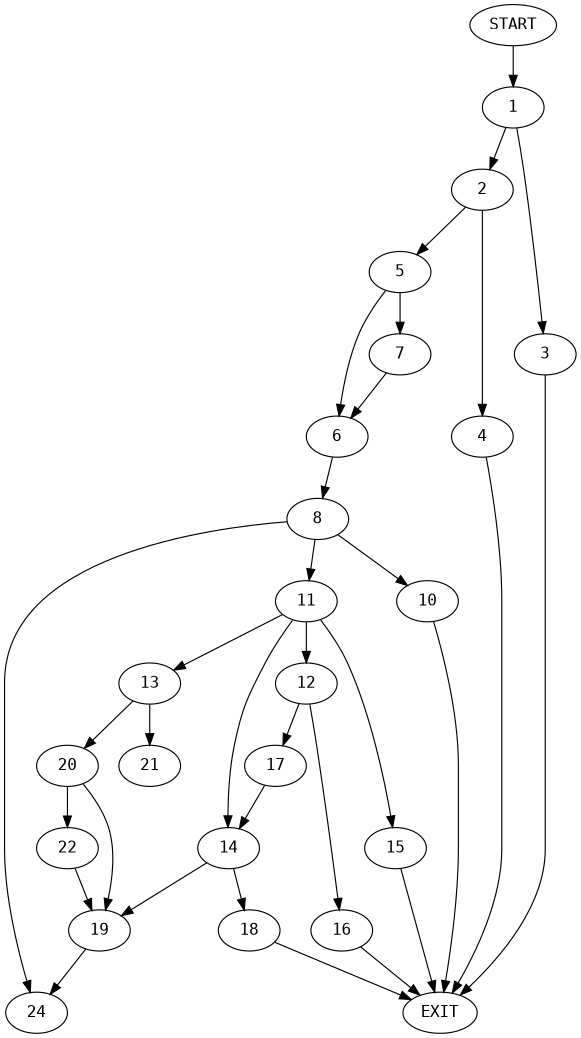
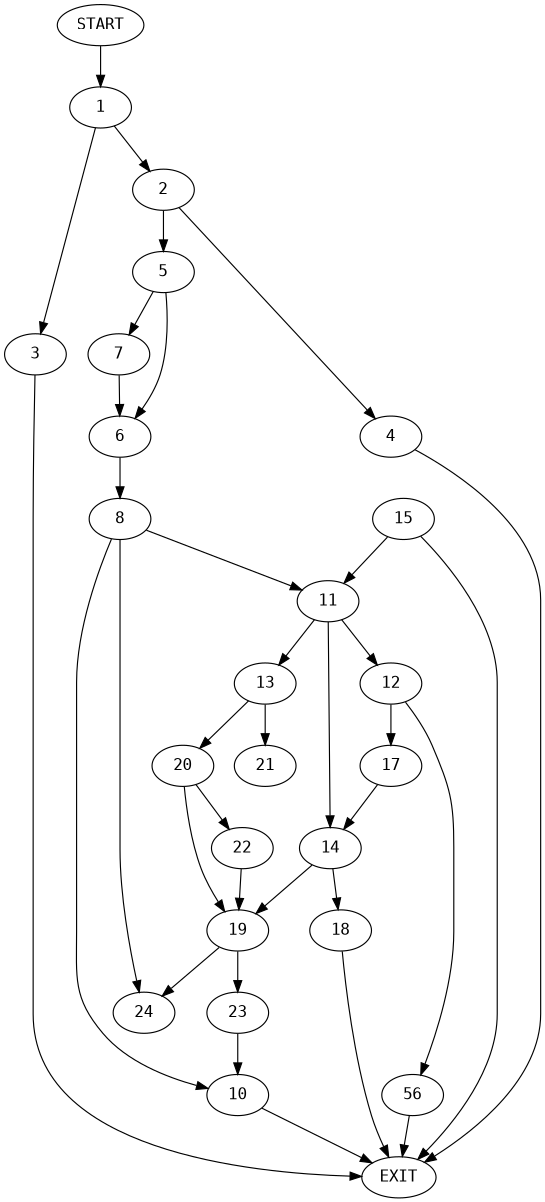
edge "11" -> "15": reversed
node "16": label "16" -> "56"
node "23": added
